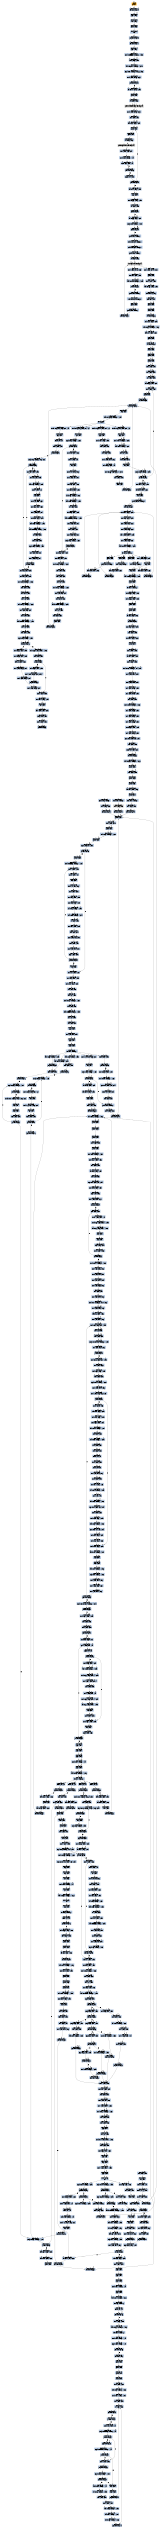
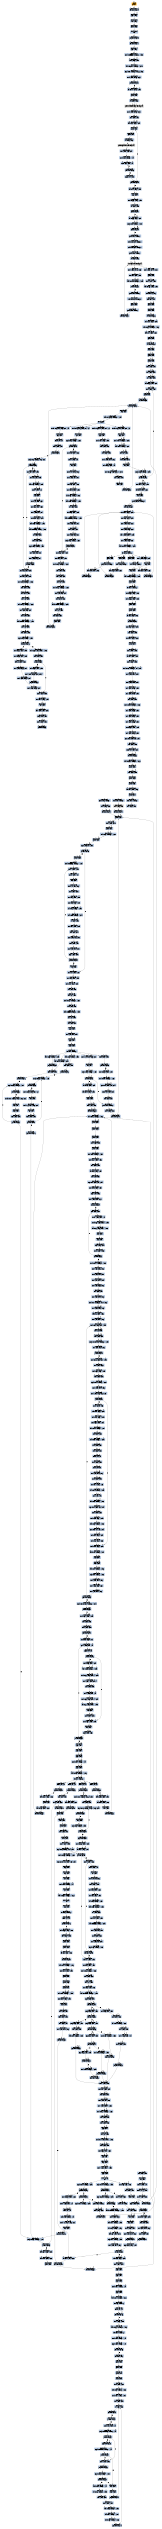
node "0x00408b76 call 0x004087a4": removed
